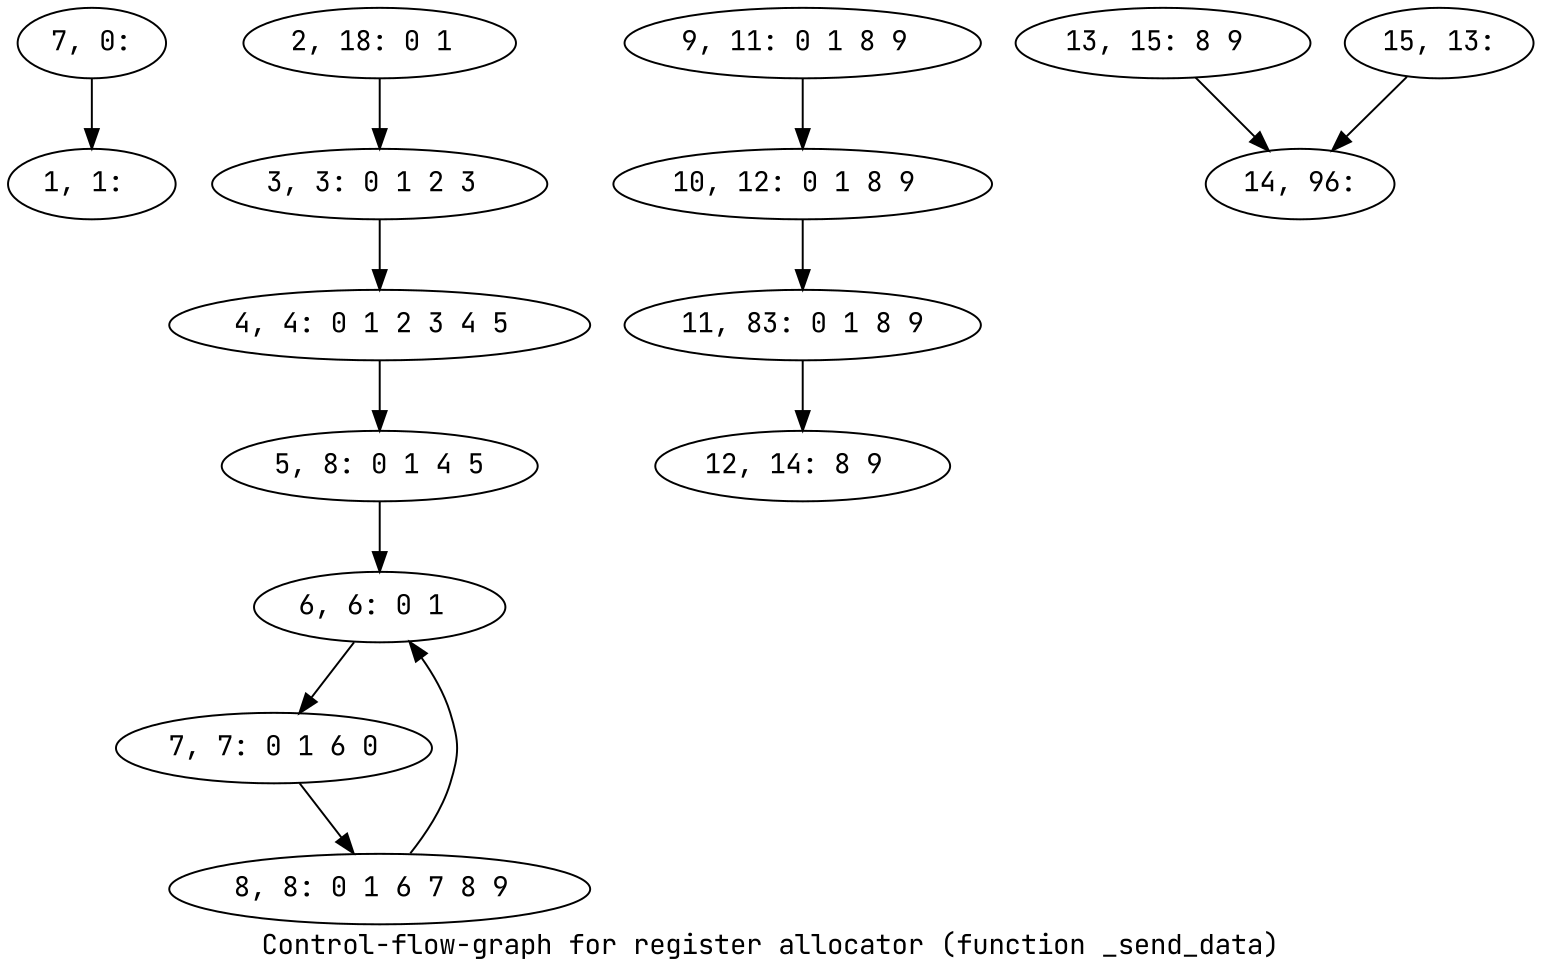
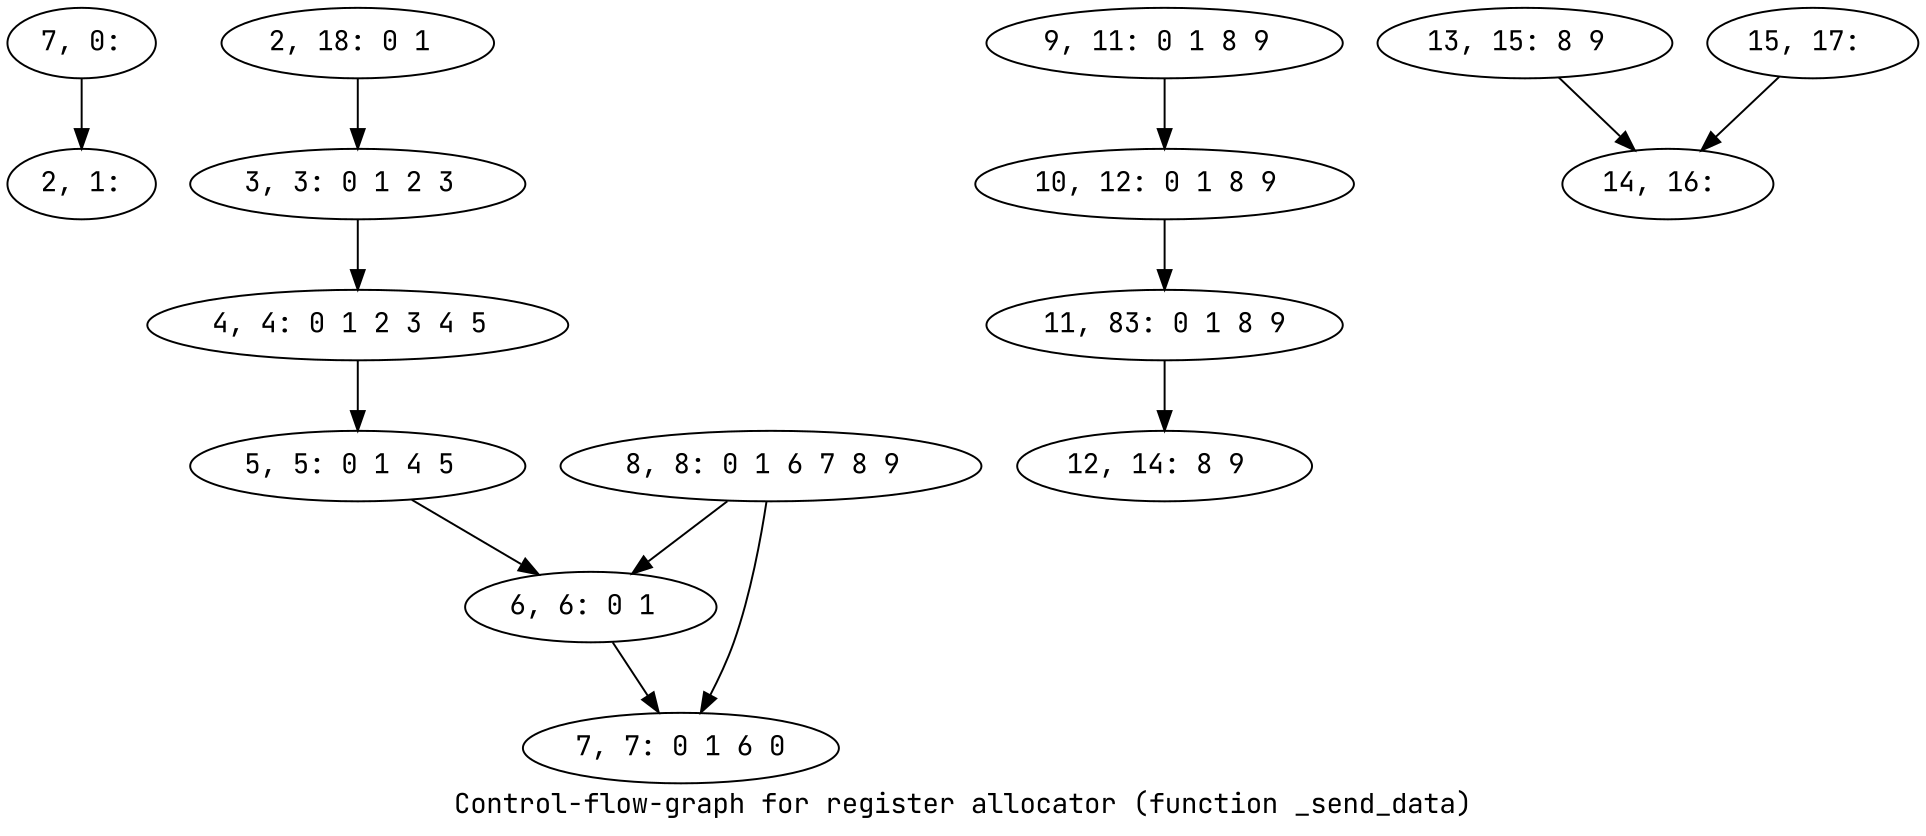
node "15, 13:": label "15, 13:" -> "15, 17:"
node "1, 1:": label "1, 1:" -> "2, 1:"
node "14, 96:": label "14, 96:" -> "14, 16:"
node "5, 8: 0 1 4 5": label "5, 8: 0 1 4 5" -> "5, 5: 0 1 4 5"
edge "7, 7: 0 1 6 0" -> "8, 8: 0 1 6 7 8 9": reversed
